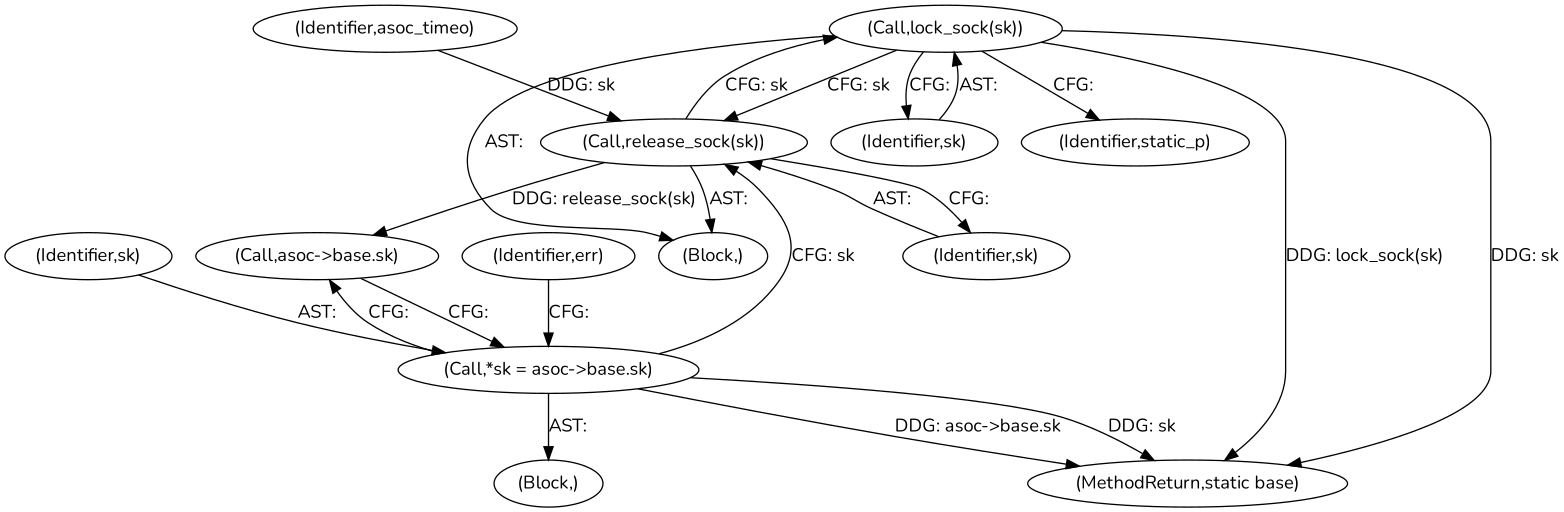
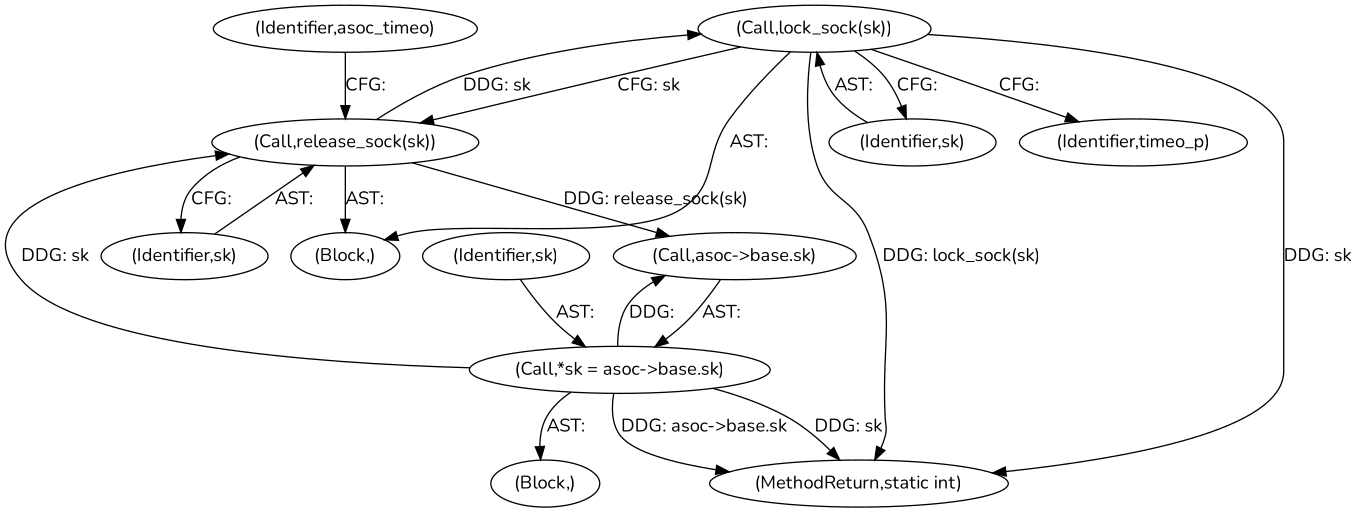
edge "(Identifier,asoc_timeo)" -> "(Call,release_sock(sk))": label "DDG: sk" -> "CFG: "
edge "(Call,release_sock(sk))" -> "(Call,lock_sock(sk))": label "CFG: sk" -> "DDG: sk"
node "(Identifier,static_p)": label "(Identifier,static_p)" -> "(Identifier,timeo_p)"
node "(Identifier,err)": removed
edge "(Call,*sk = asoc->base.sk)" -> "(Call,release_sock(sk))": label "CFG: sk" -> "DDG: sk"
edge "(Call,*sk = asoc->base.sk)" -> "(Call,asoc->base.sk)": label "CFG: " -> "DDG: "
edge "(Call,asoc->base.sk)" -> "(Call,*sk = asoc->base.sk)": label "CFG: " -> "AST: "
node "(MethodReturn,static base)": label "(MethodReturn,static base)" -> "(MethodReturn,static int)"
